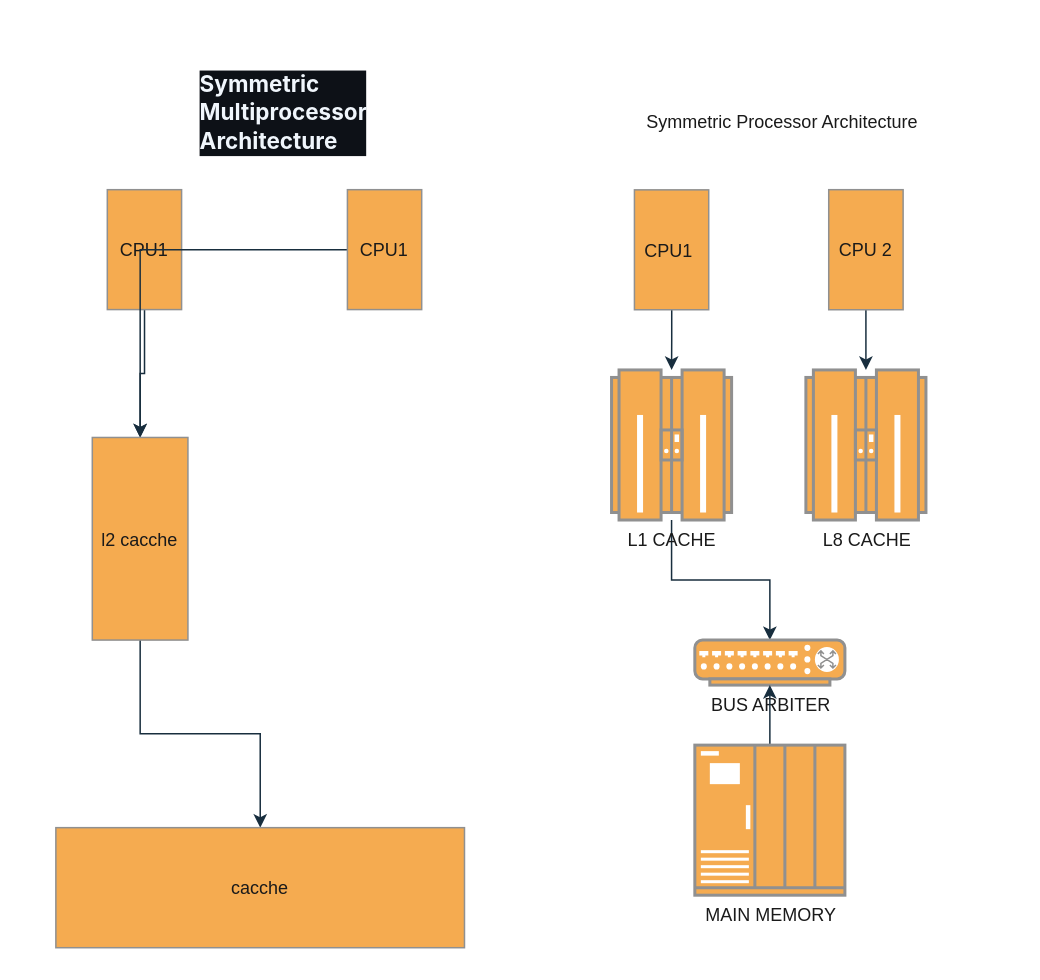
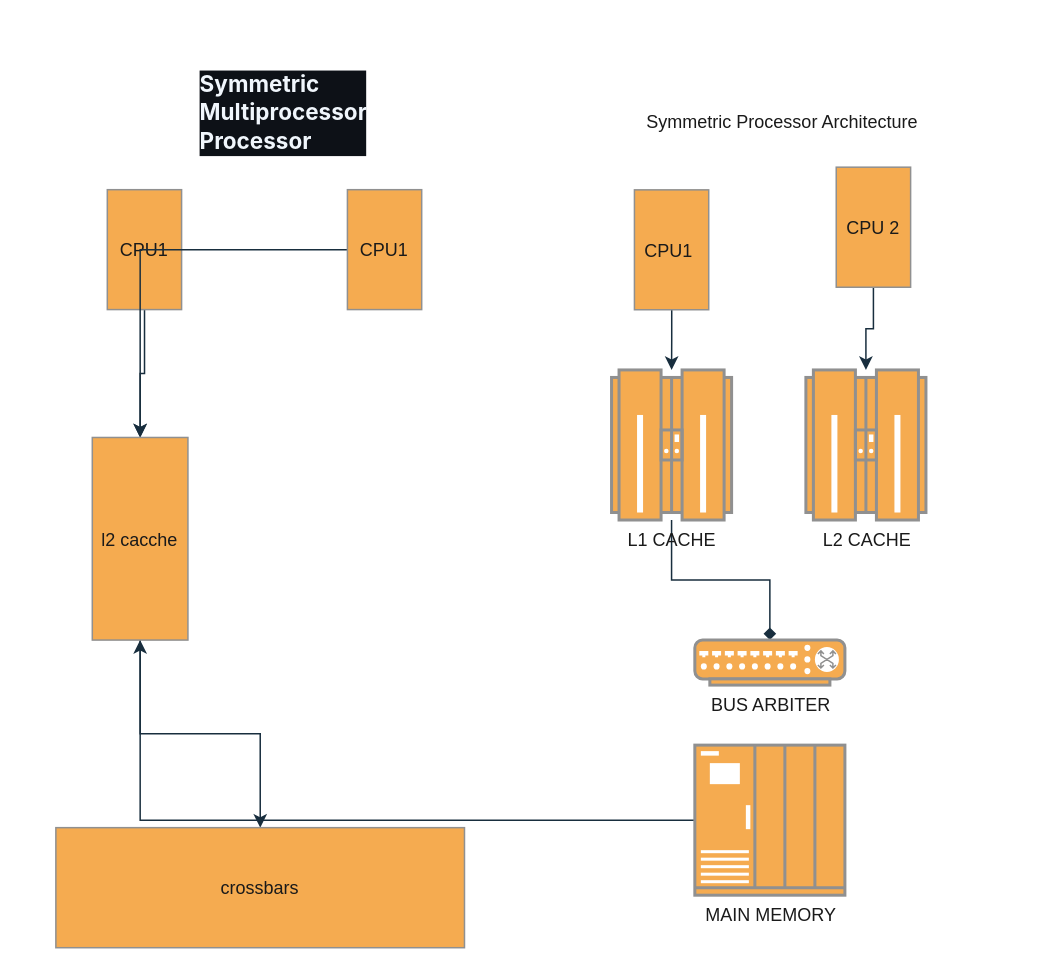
node "Symmetric Multiprocessor Architecture": label "Symmetric Multiprocessor Architecture" -> "Symmetric Multiprocessor Processor"
node "CPU 2": moved (866, 250) -> (873, 227)
node "L8 CACHE": label "L8 CACHE" -> "L2 CACHE"
edge "L1 CACHE" -> "BUS ARBITER": arrowhead classic -> diamond
edge "MAIN MEMORY" -> "BUS ARBITER": now "MAIN MEMORY" -> "l2 cacche"
node "cacche": label "cacche" -> "crossbars"
